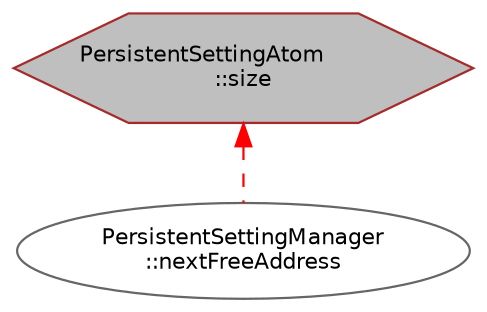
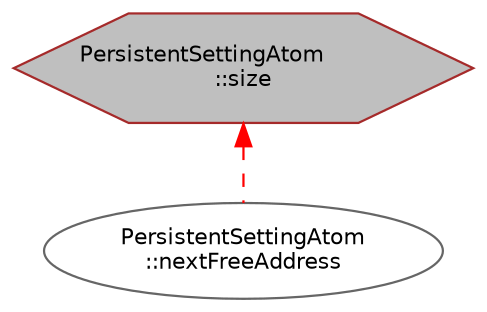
node "PersistentSettingManager ::nextFreeAddress": label "PersistentSettingManager ::nextFreeAddress" -> "PersistentSettingAtom ::nextFreeAddress"
